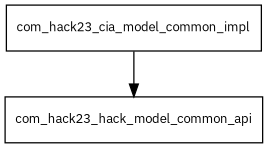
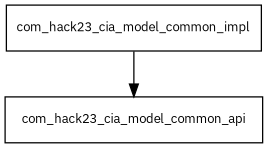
node "com_hack23_hack_model_common_api": label "com_hack23_hack_model_common_api" -> "com_hack23_cia_model_common_api"
